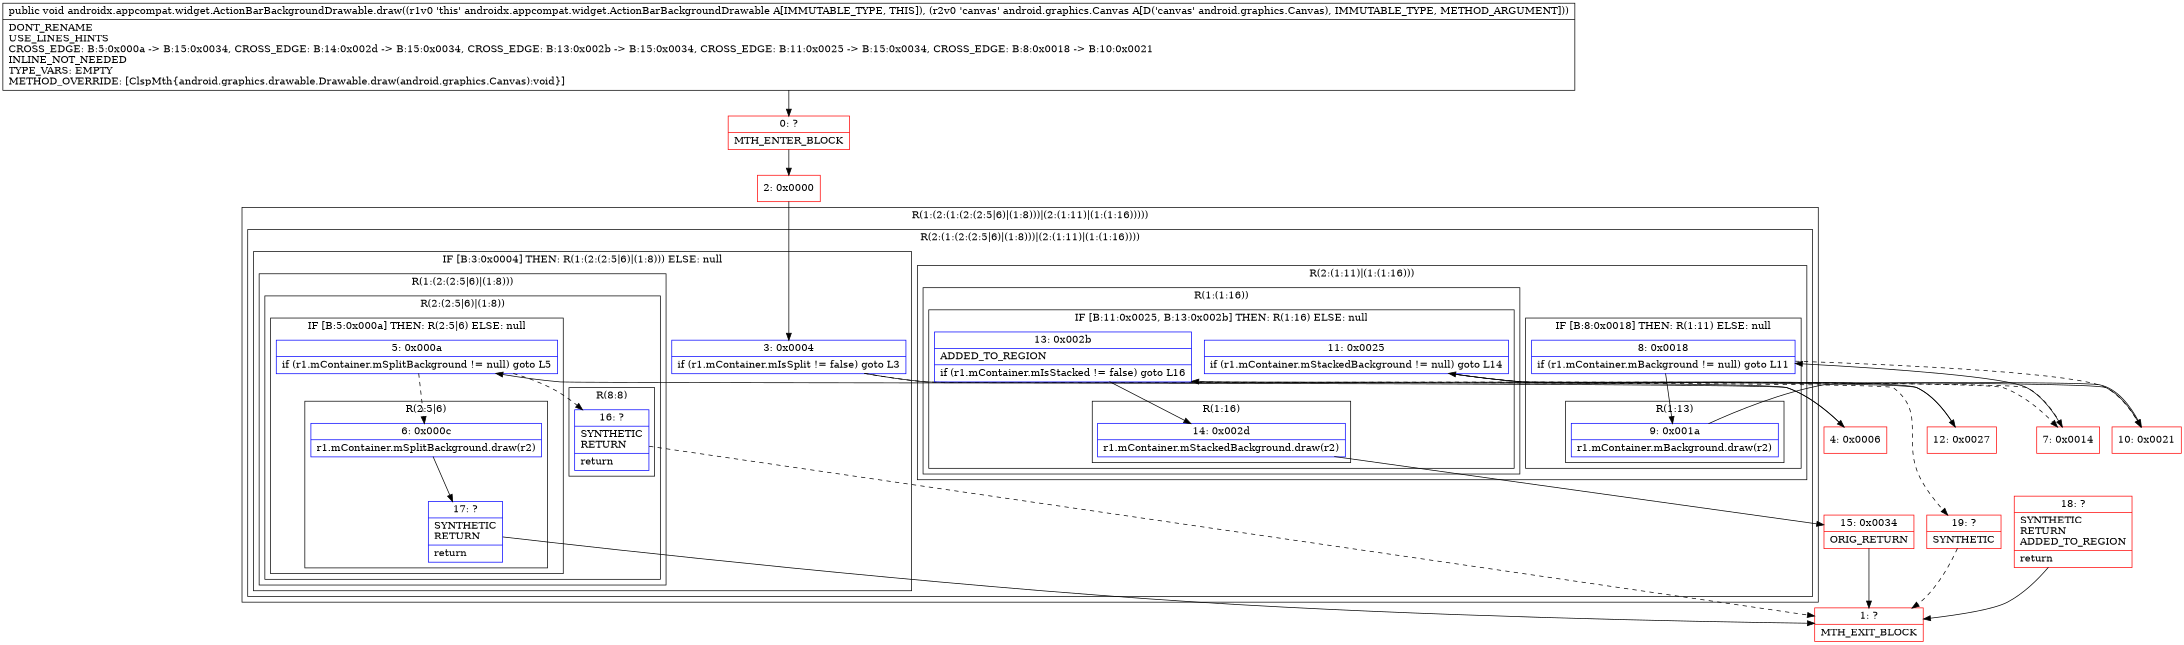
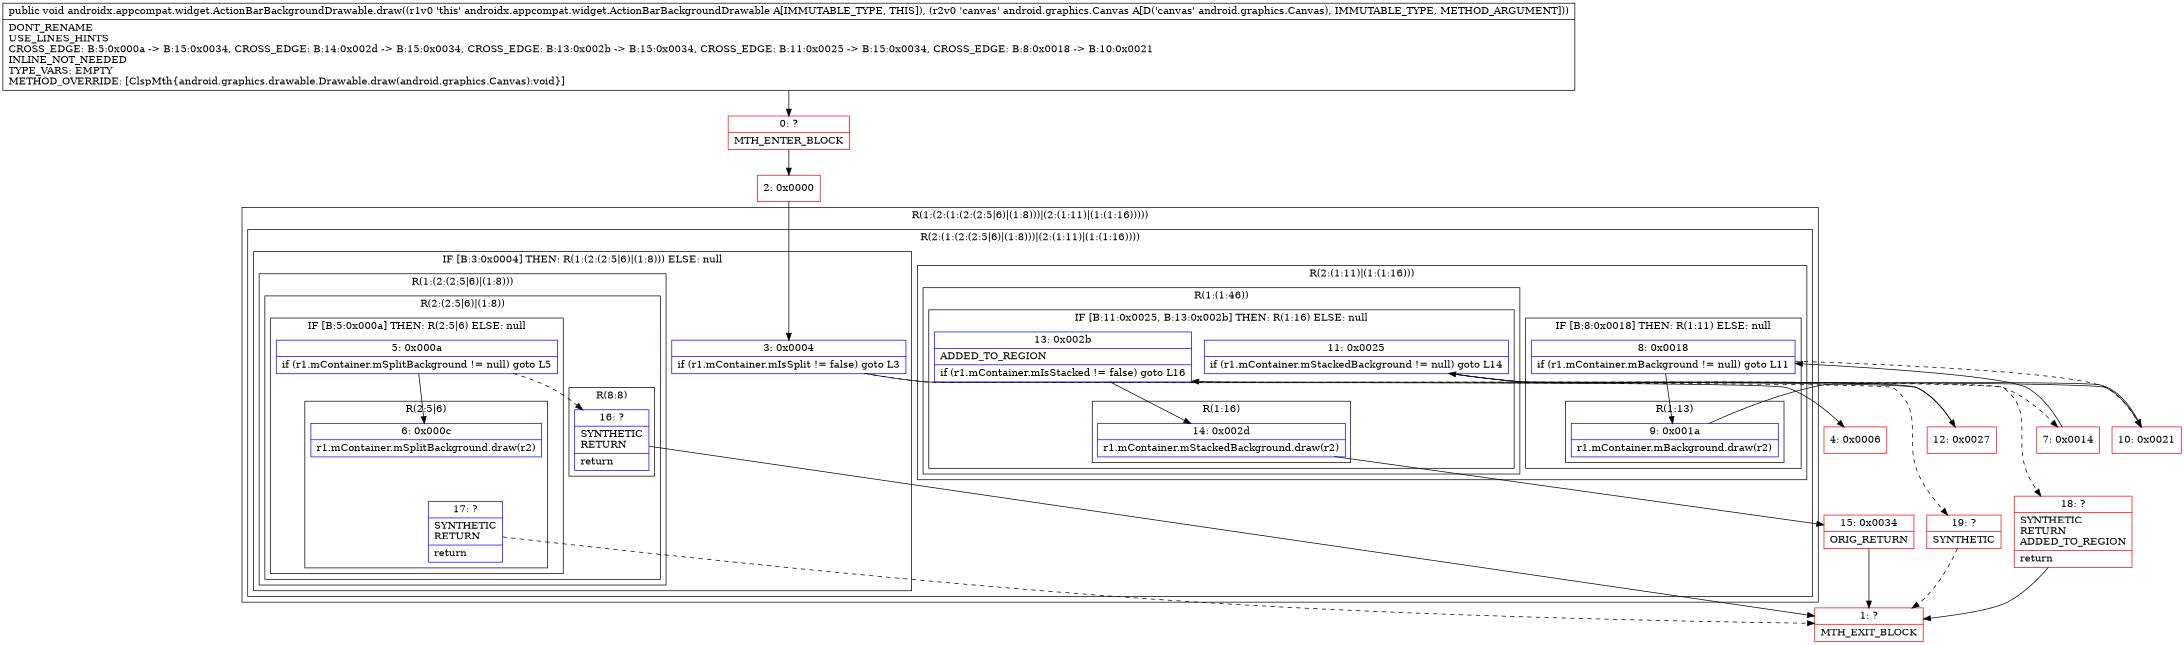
cluster "R(1:(1:16))": label "R(1:(1:16))" -> "R(1:(1:46))"
edge "4: 0x0006" -> "5: 0x000a": removed
edge "11: 0x0025" -> "7: 0x0014": now "11: 0x0025" -> "18: ?"
edge "5: 0x000a" -> "6: 0x000c": style dashed -> solid
edge "6: 0x000c" -> "17: ?": removed
edge "16: ?" -> "1: ?": style dashed -> solid
edge "17: ?" -> "1: ?": style solid -> dashed
